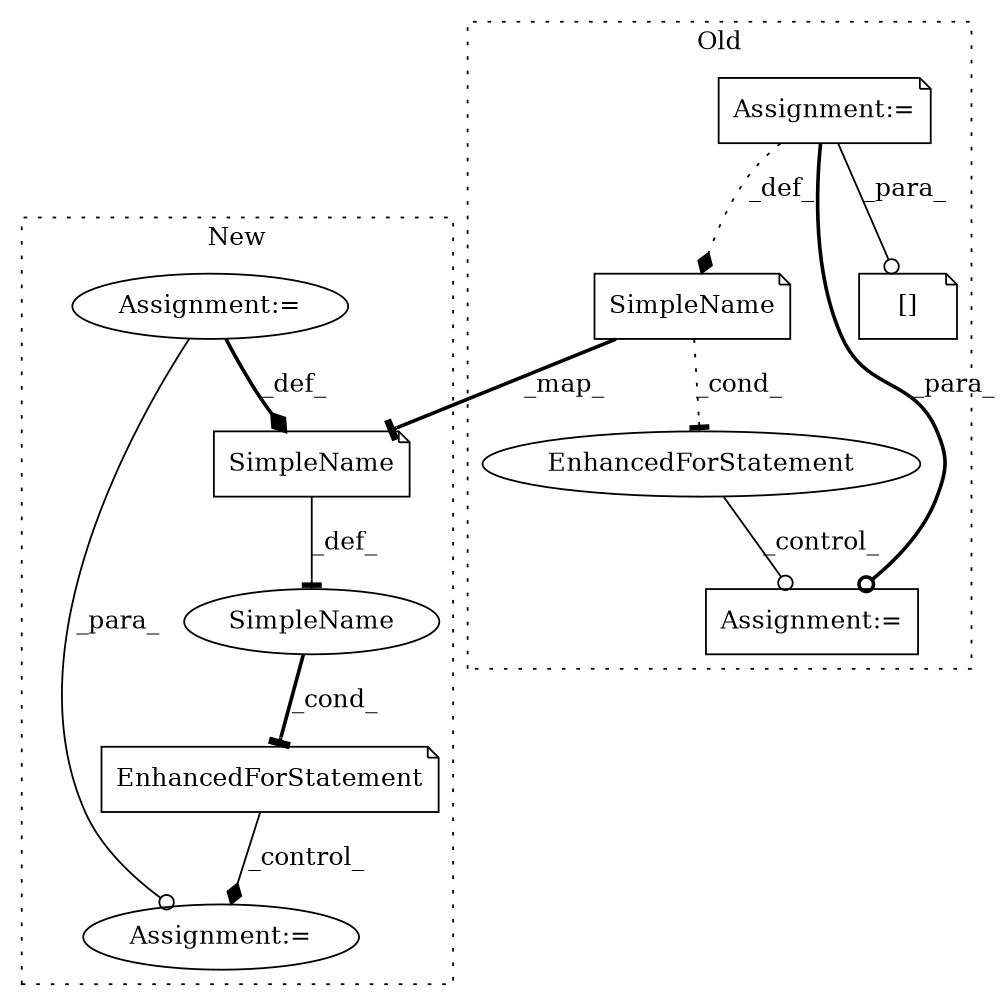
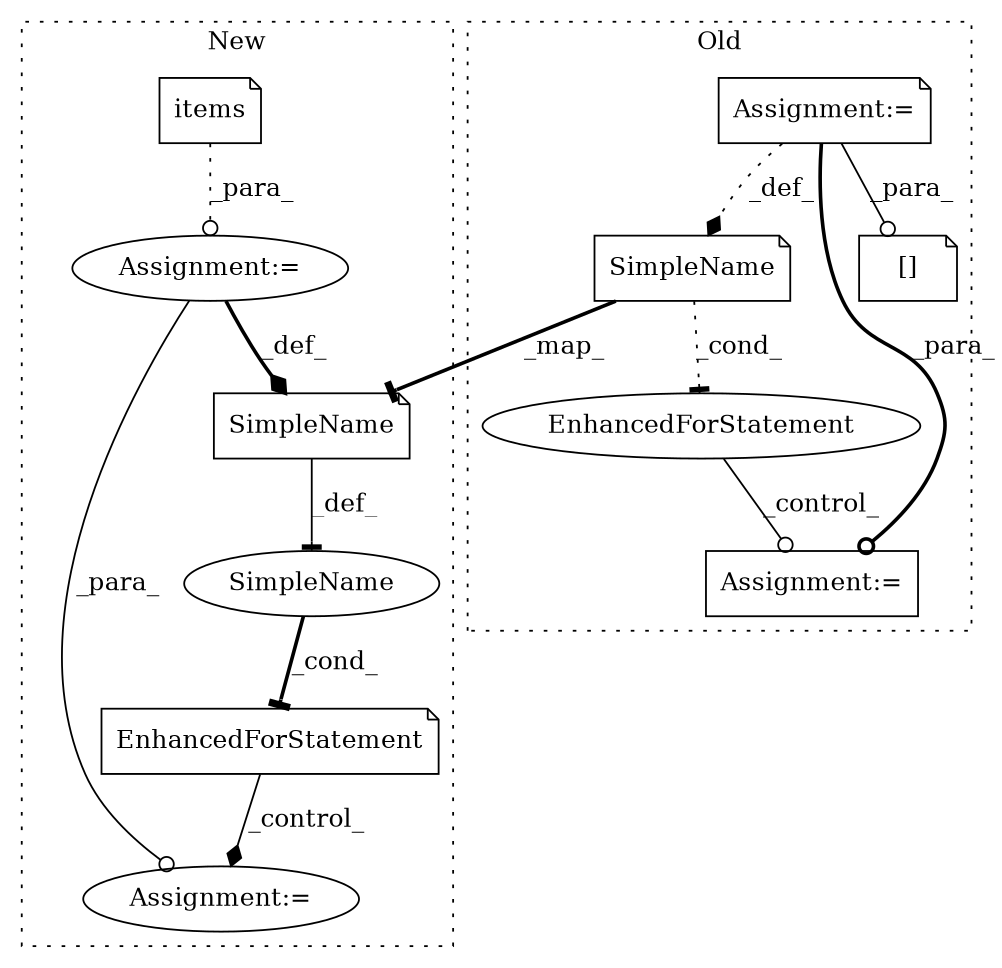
node "items": added
